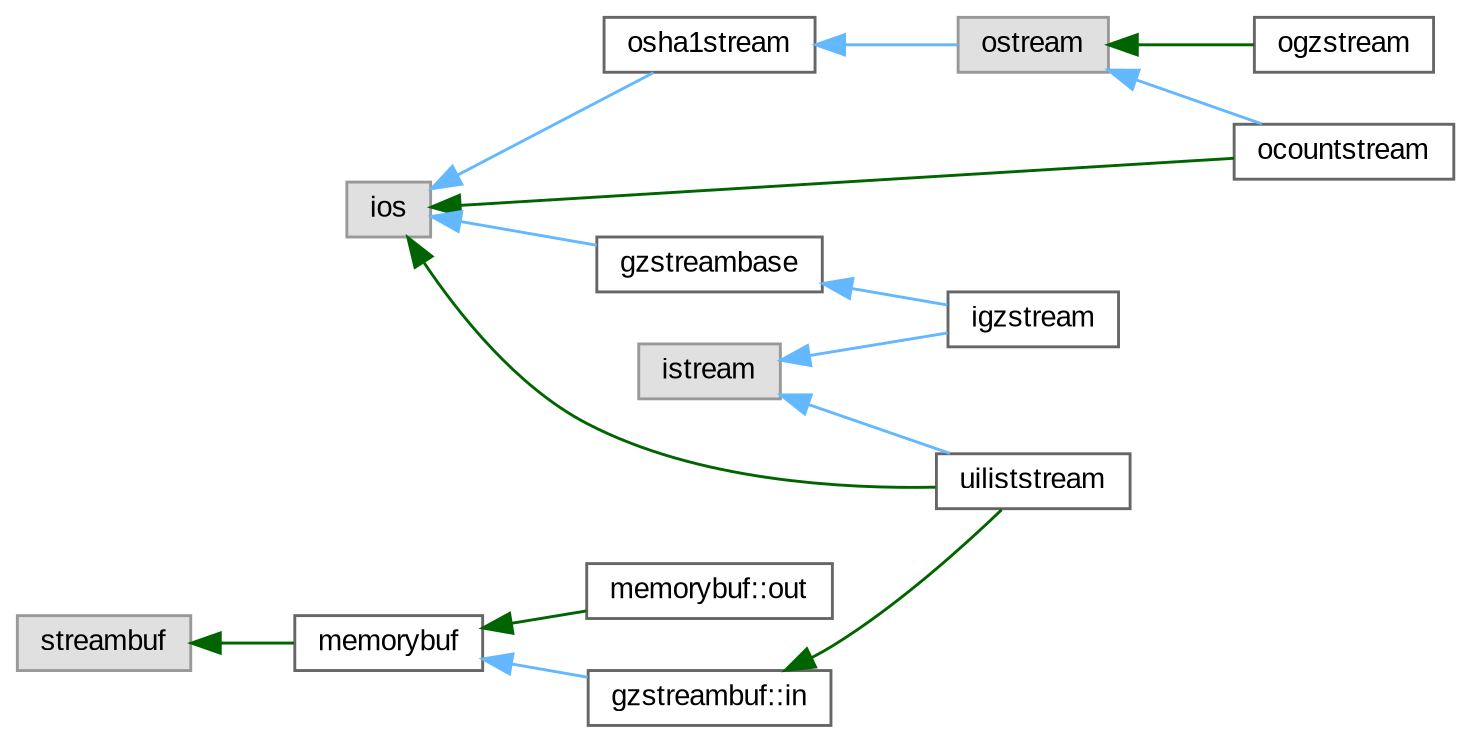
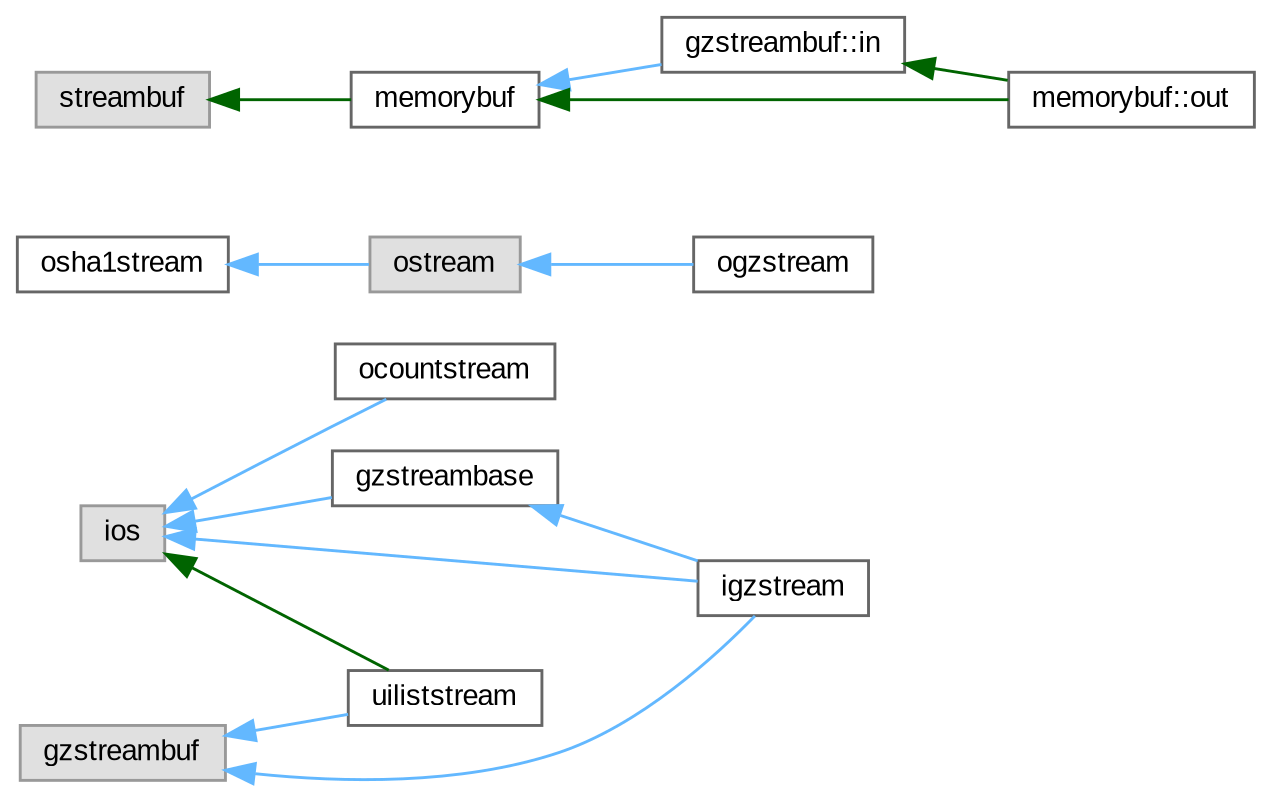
edge "ogzstream" -> "ostream": color darkgreen -> steelblue1
edge "ocountstream" -> "ostream": removed
edge "osha1stream" -> "ios": now "igzstream" -> "ios"
edge "ocountstream" -> "ios": color darkgreen -> steelblue1
node "istream": label "istream" -> "gzstreambuf"
edge "uiliststream" -> "gzstreambuf::in": now "memorybuf::out" -> "gzstreambuf::in"
